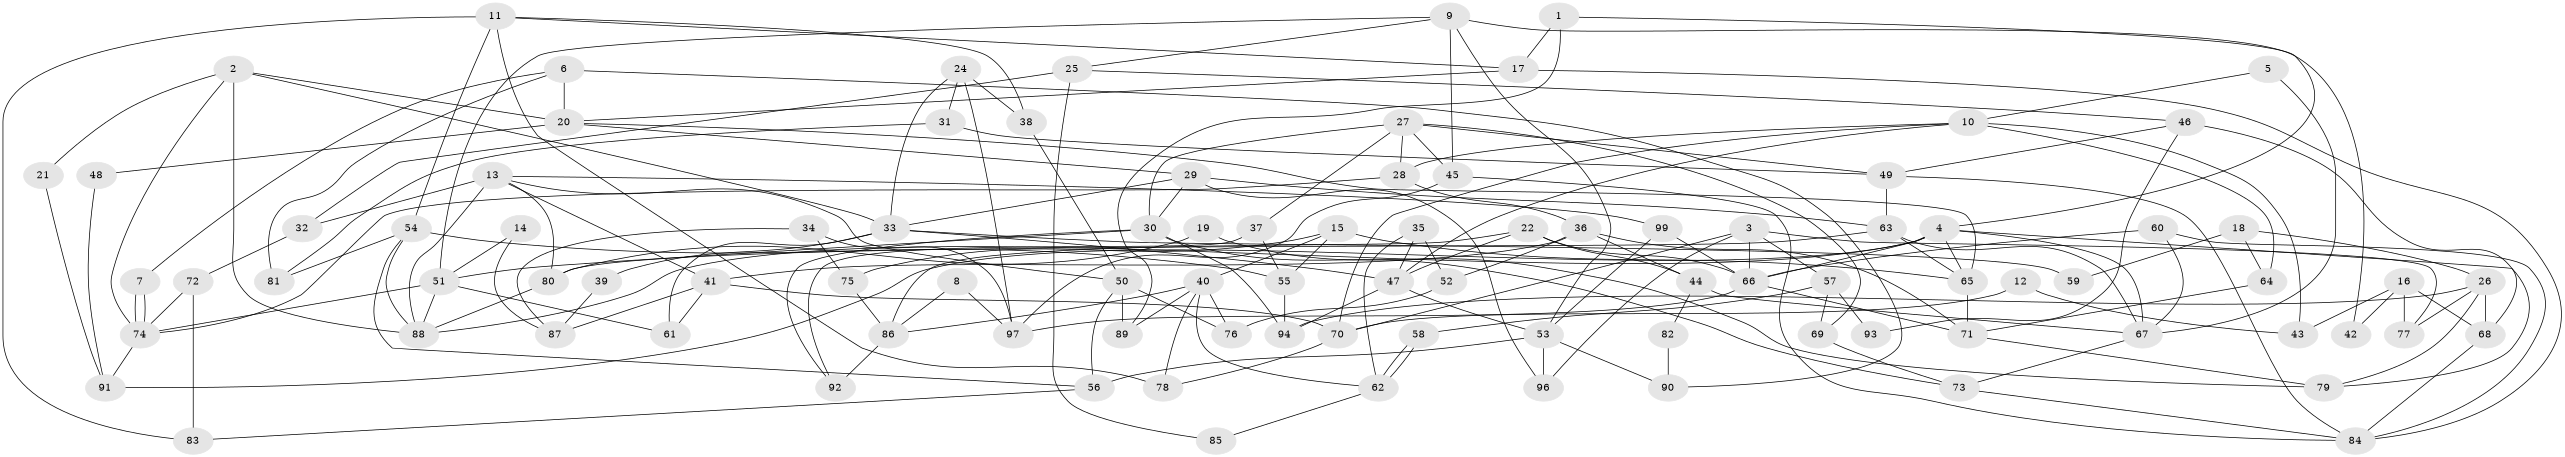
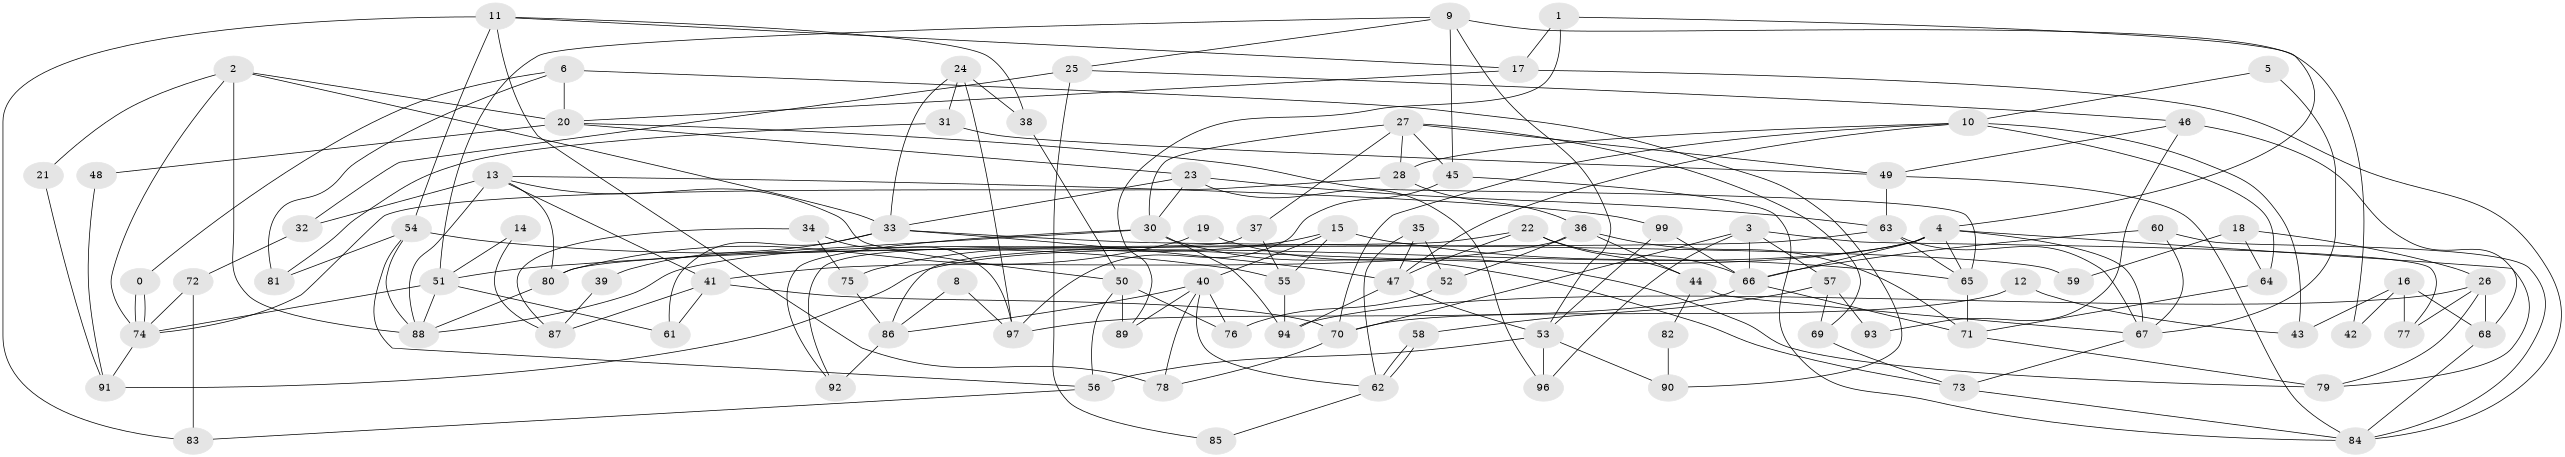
node "29": label "29" -> "23"
node "7": label "7" -> "0"
